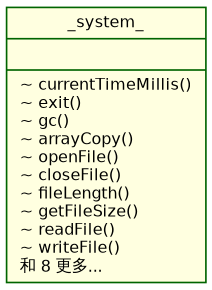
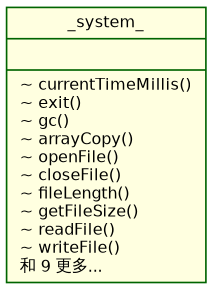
node "_system_": text "和 8 更多..." -> "和 9 更多..."
